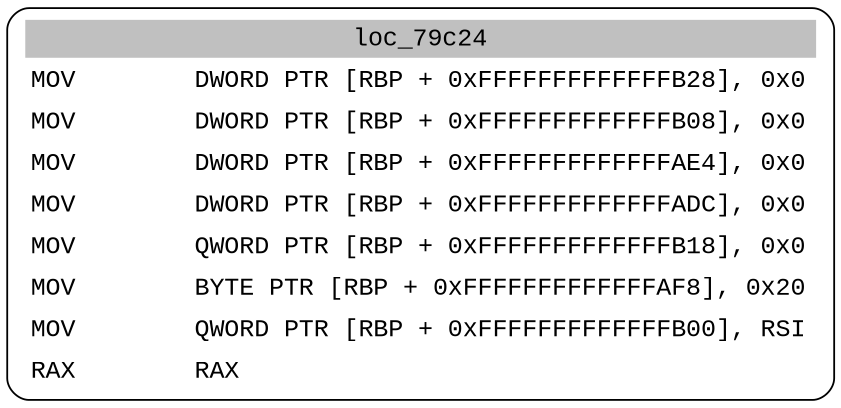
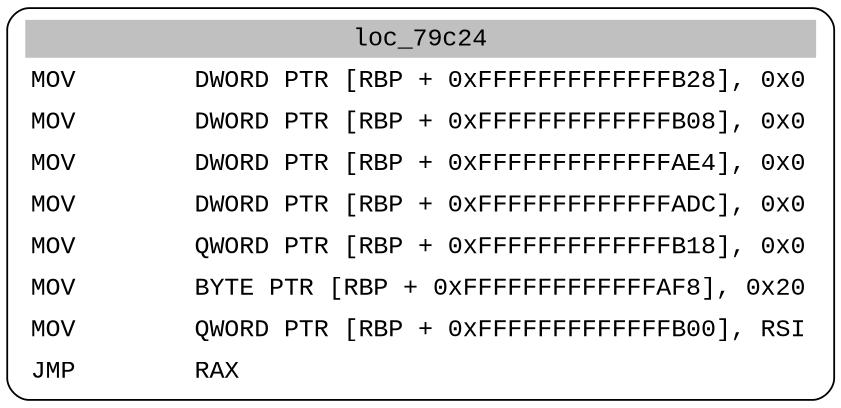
node "loc_79c24": text "RAX        RAX" -> "JMP        RAX"
